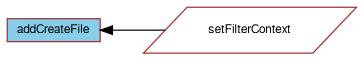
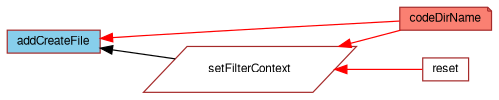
node "codeDirName": added
node "reset": added
